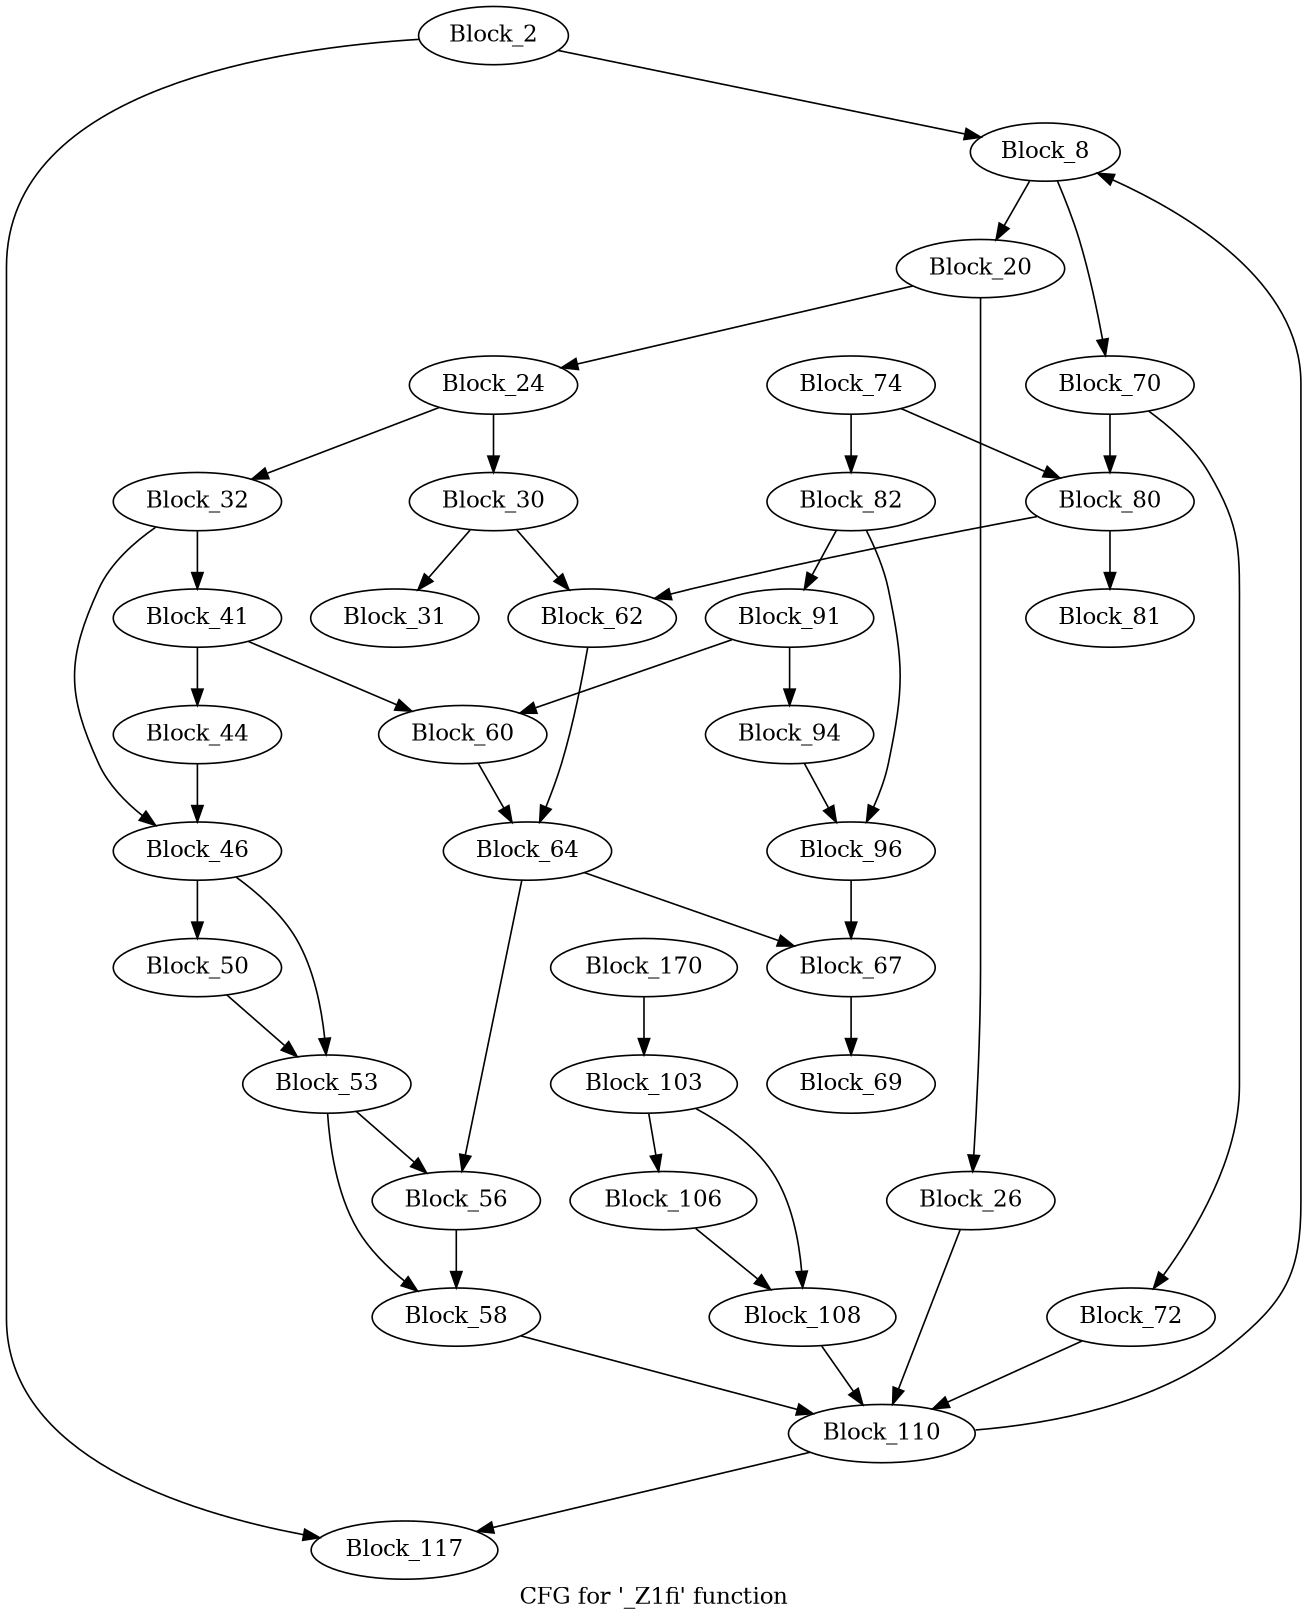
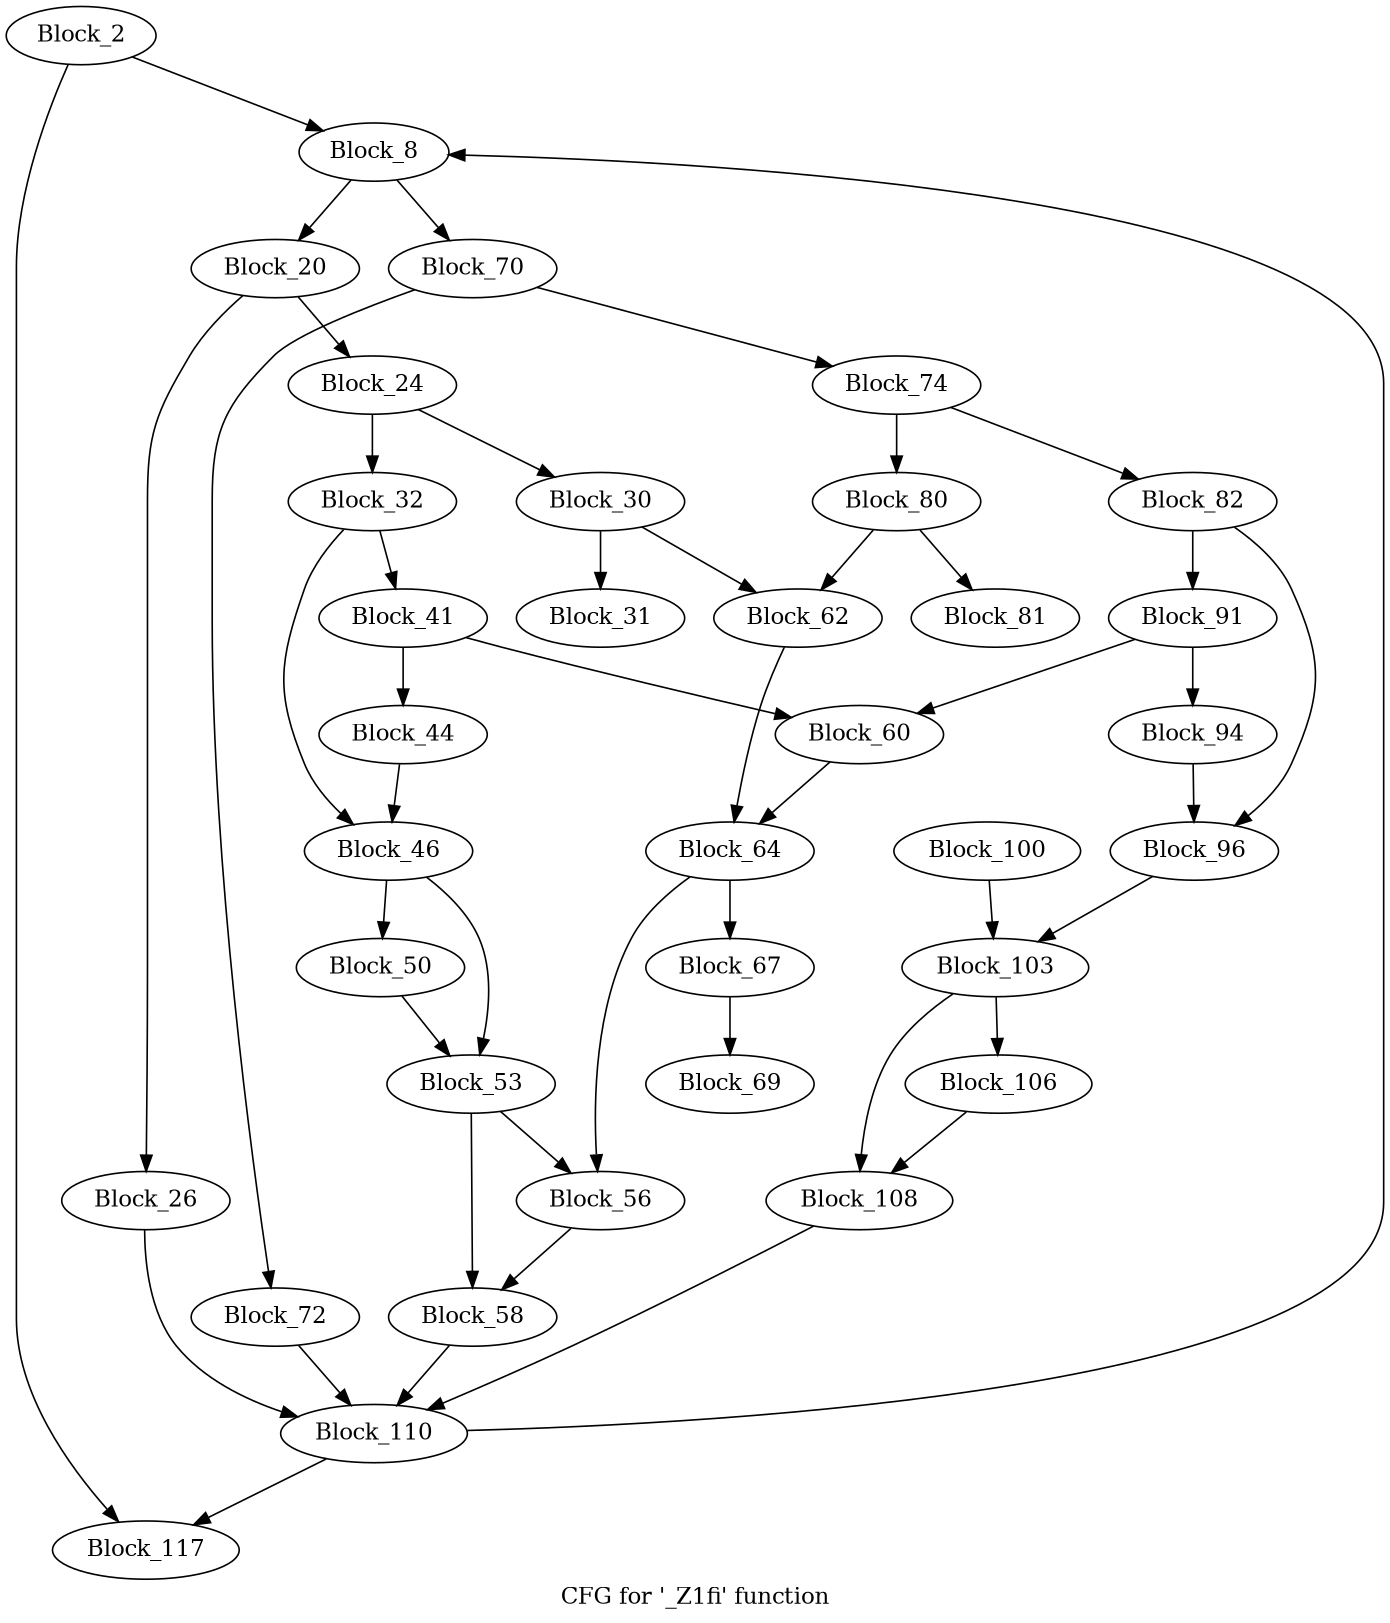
edge "Block_70" -> "Block_80": now "Block_70" -> "Block_74"
edge "Block_96" -> "Block_67": now "Block_96" -> "Block_103"
node "Block_170": label "Block_170" -> "Block_100"
